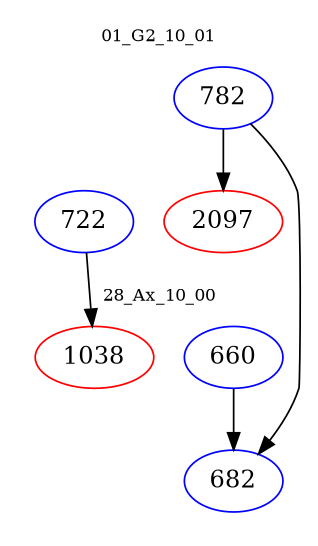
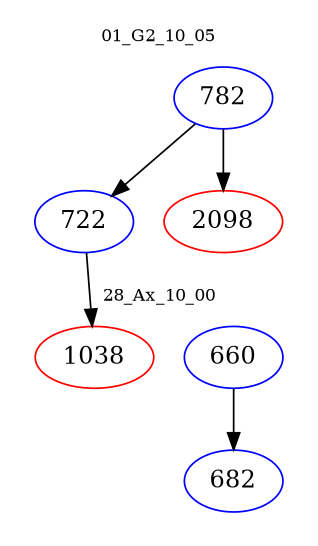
cluster "01_G2_10_01": label "01_G2_10_01" -> "01_G2_10_05"
node "2097": label "2097" -> "2098"
edge "782" -> "682": now "782" -> "722"
